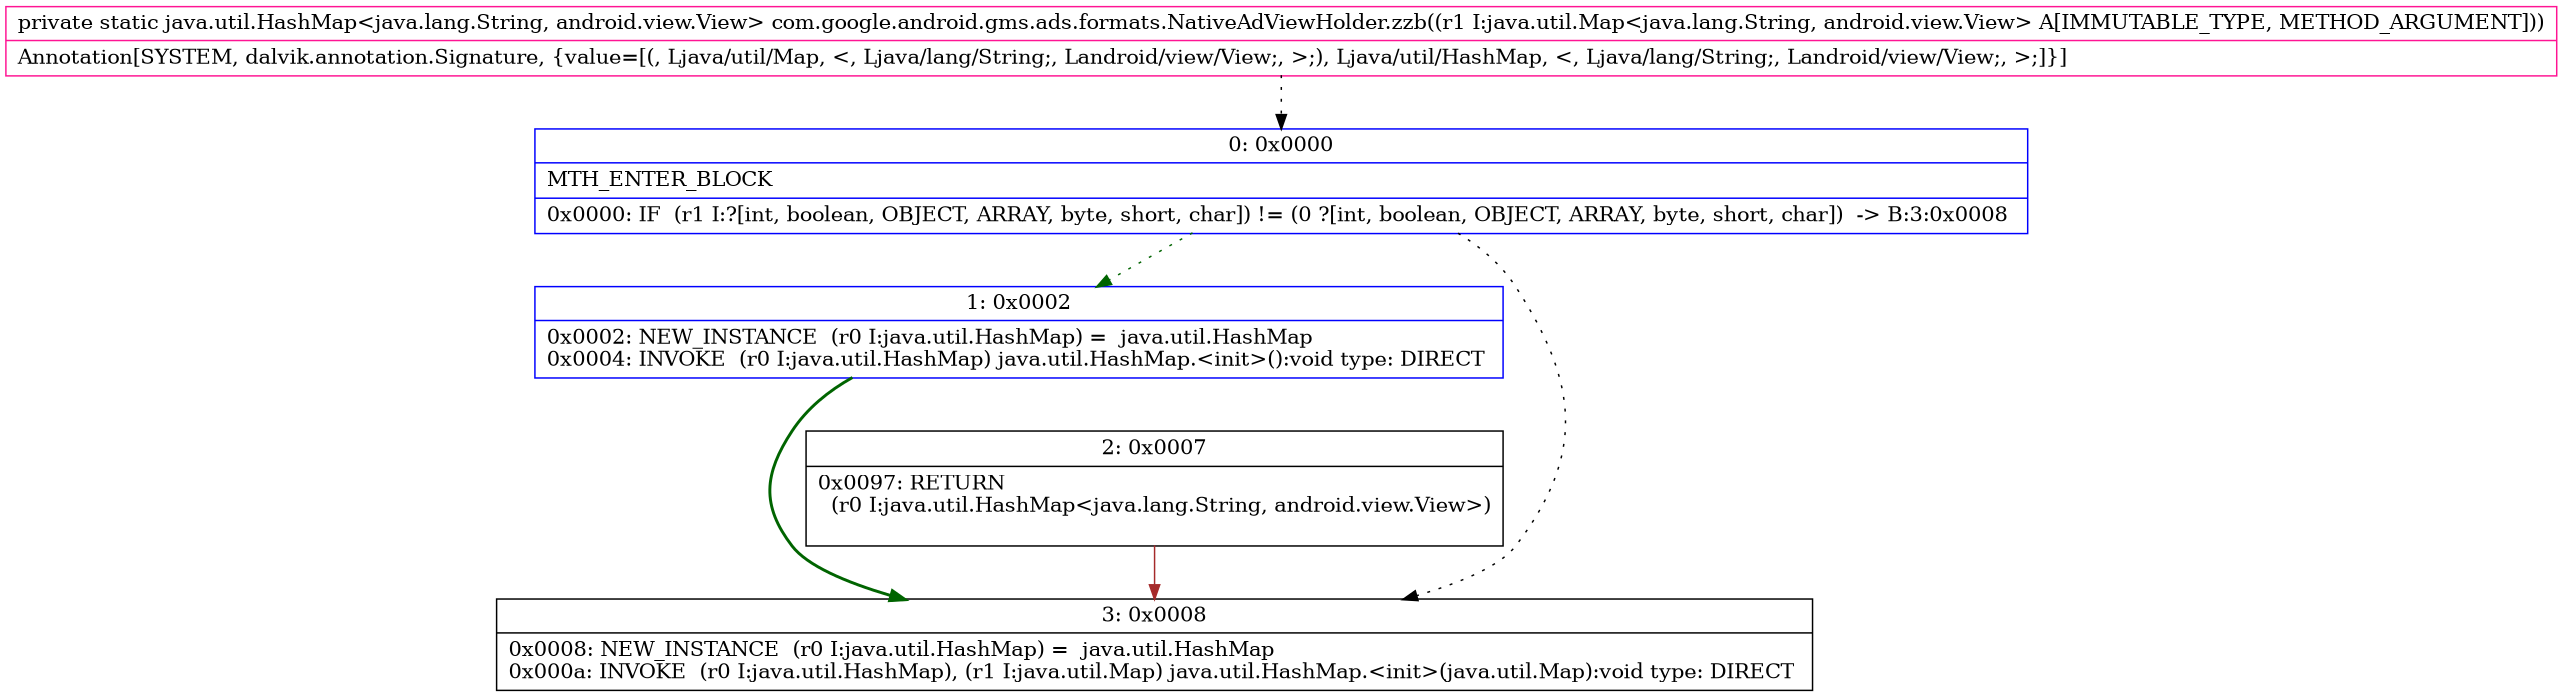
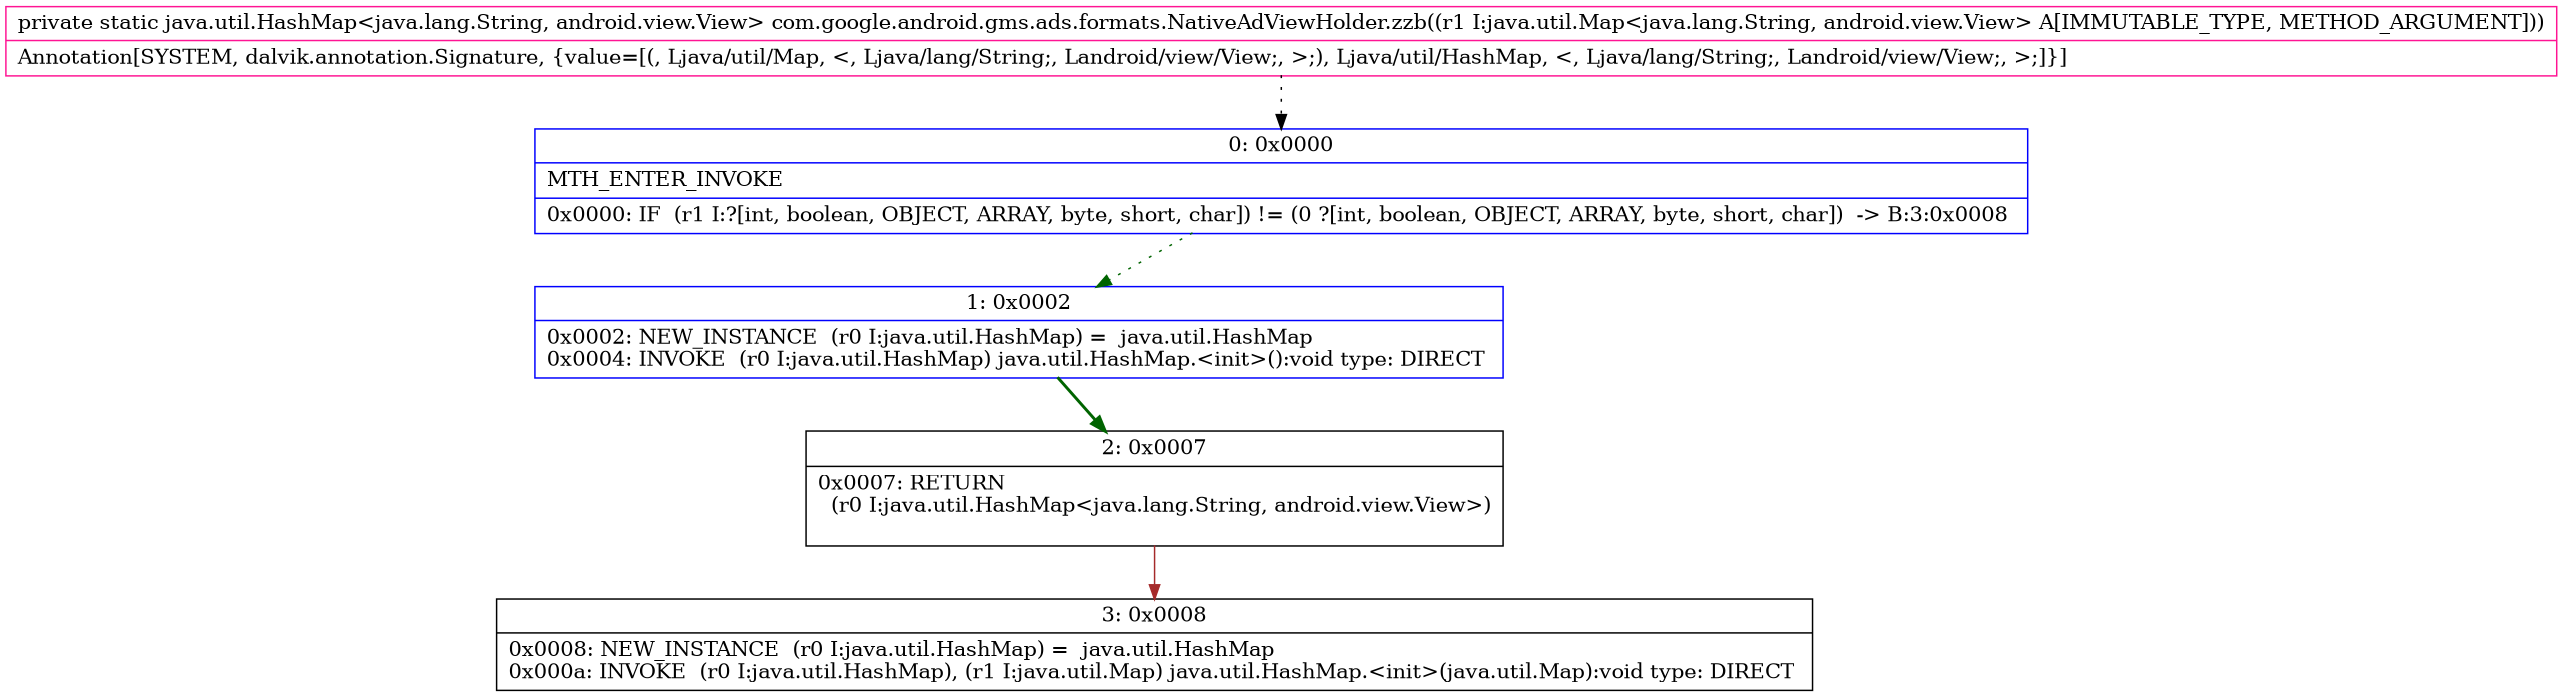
node "0: 0x0000": text "MTH_ENTER_BLOCK" -> "MTH_ENTER_INVOKE"
edge "0: 0x0000" -> "3: 0x0008": removed
node "2: 0x0007": text "0x0097: RETURN" -> "0x0007: RETURN"
edge "1: 0x0002" -> "3: 0x0008": now "1: 0x0002" -> "2: 0x0007"
